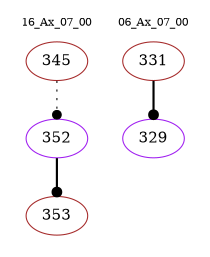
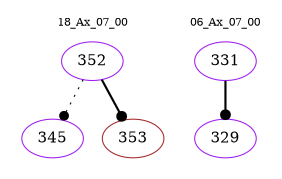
cluster "16_Ax_07_00": label "16_Ax_07_00" -> "18_Ax_07_00"
node "345": color brown -> purple
node "331": color brown -> purple
edge "345" -> "352": reversed
